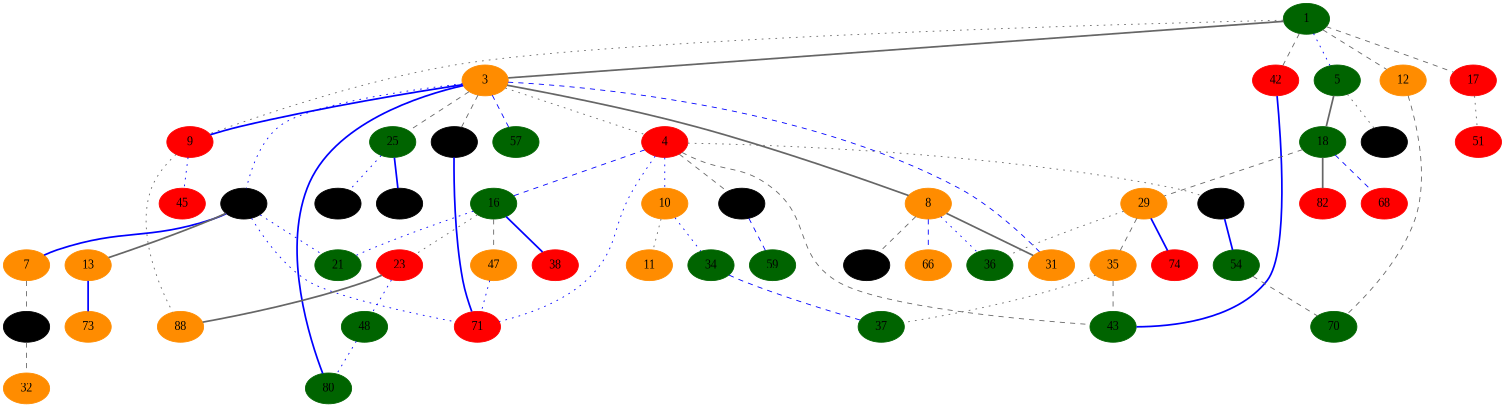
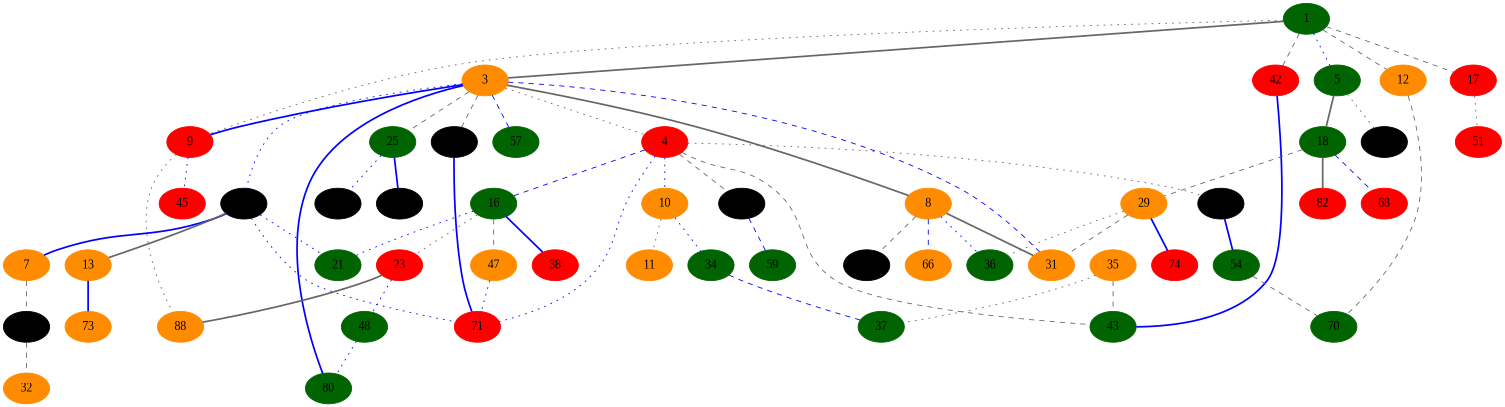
edge "29" -- "35": now "29" -- "31"
